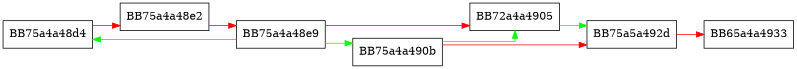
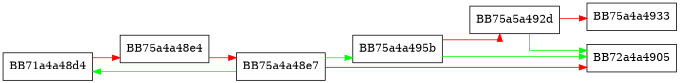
node "BB75a4a48e2": label "BB75a4a48e2" -> "BB75a4a48e4"
edge "BB72a4a4905" -> "BB75a5a492d": reversed
node "BB75a4a48d4": label "BB75a4a48d4" -> "BB71a4a48d4"
node "BB75a4a48e9": label "BB75a4a48e9" -> "BB75a4a48e7"
node "BB65a4a4933": label "BB65a4a4933" -> "BB75a4a4933"
node "BB75a4a490b": label "BB75a4a490b" -> "BB75a4a495b"
